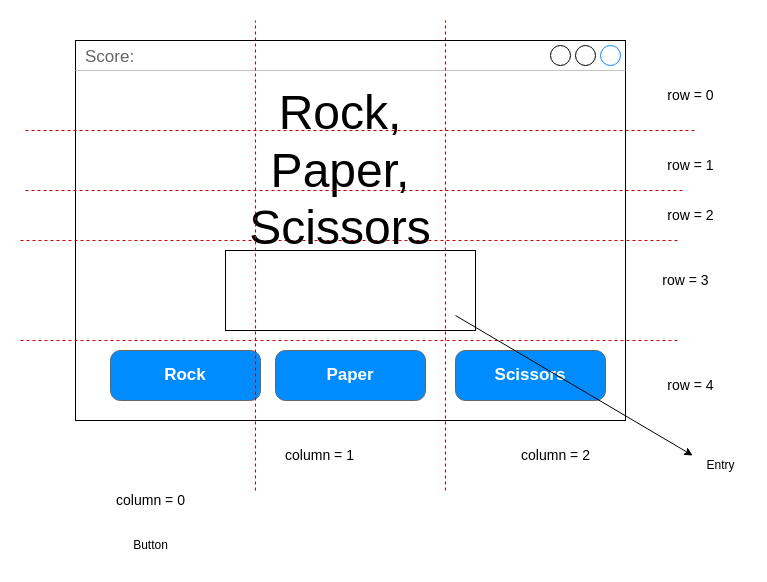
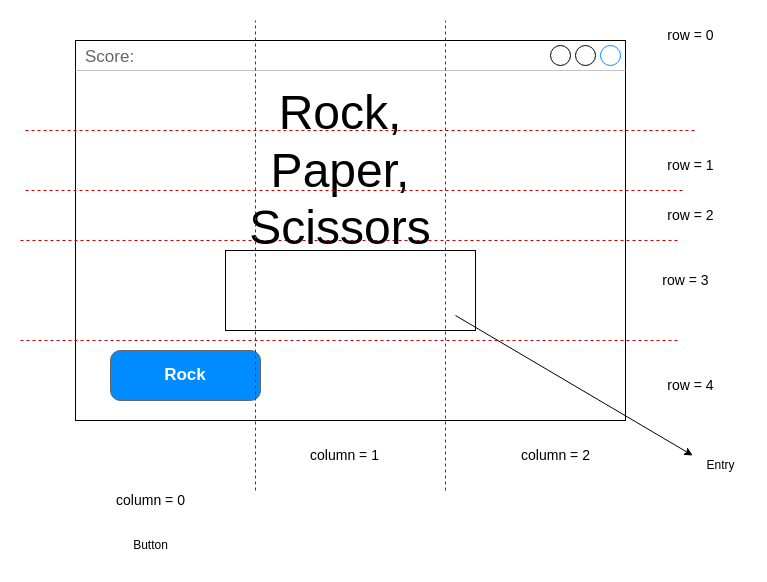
node "row = 0": moved (691, 96) -> (691, 36)
node "Paper": removed
node "Scissors": removed
node "column = 1": moved (319, 456) -> (344, 456)
